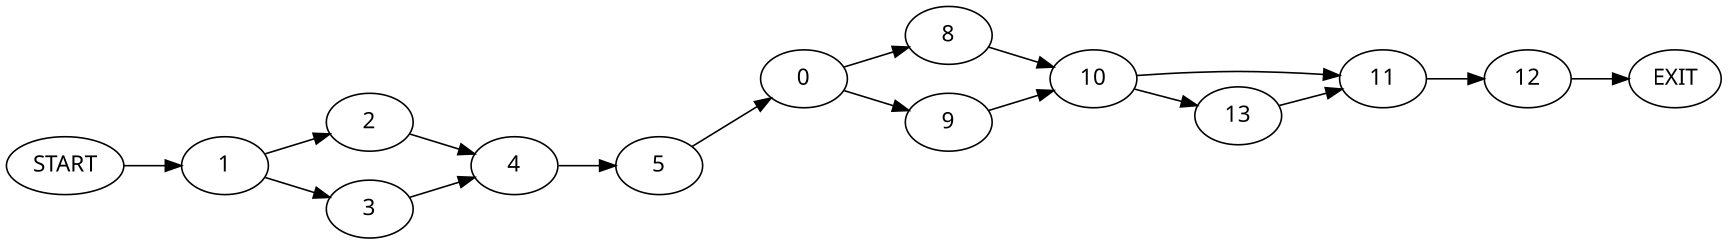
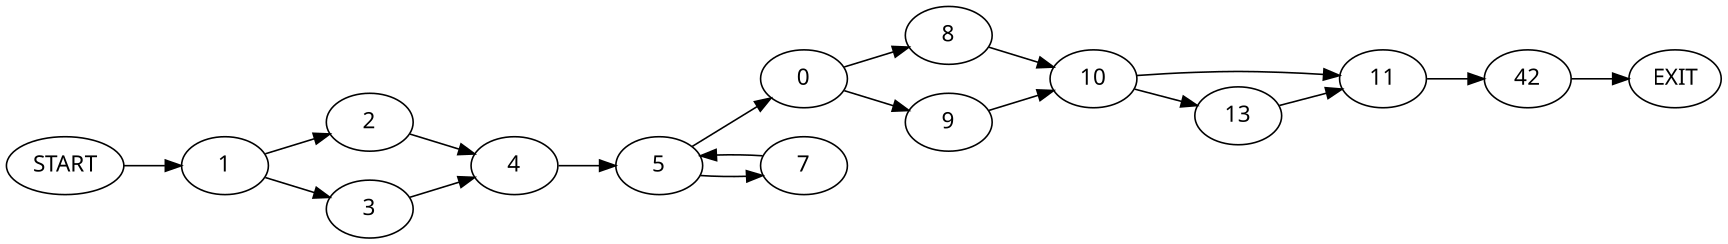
node "12": label "12" -> "42"
node "7": added
